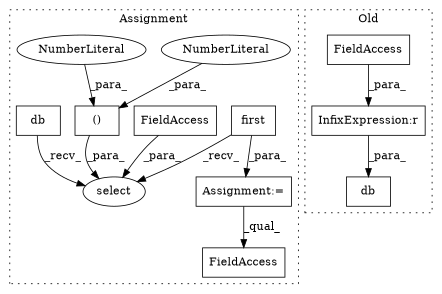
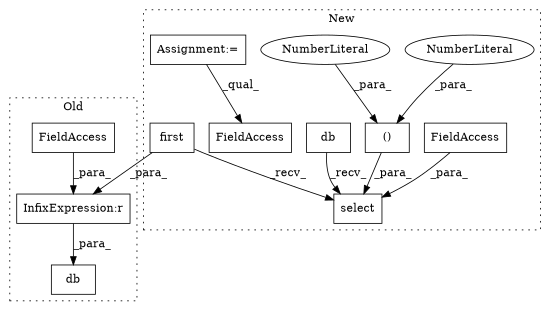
cluster "Assignment": label "Assignment" -> "New"
edge "first" -> "Assignment:=": now "first" -> "InfixExpression:r"
node "select": shape ellipse -> box
